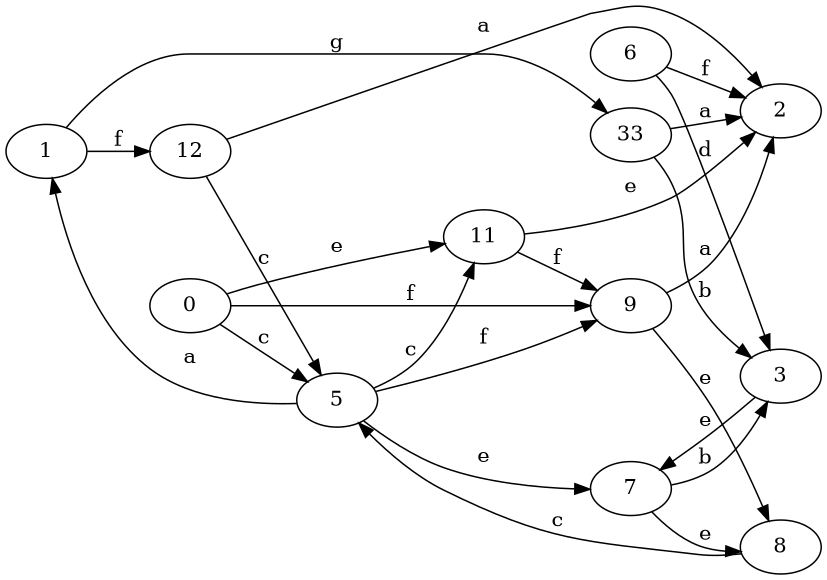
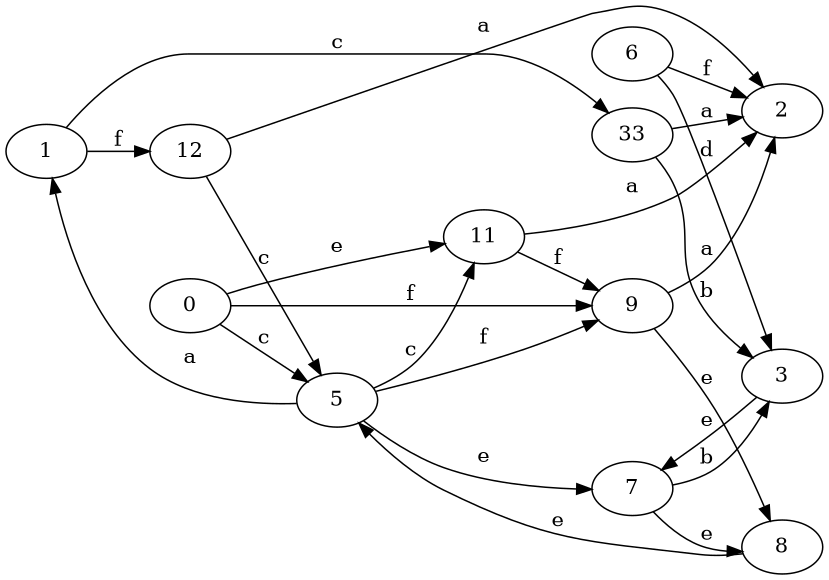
edge "1" -> "33": label "g" -> "c"
edge "11" -> "2": label "e" -> "a"
edge "8" -> "5": label "c" -> "e"
